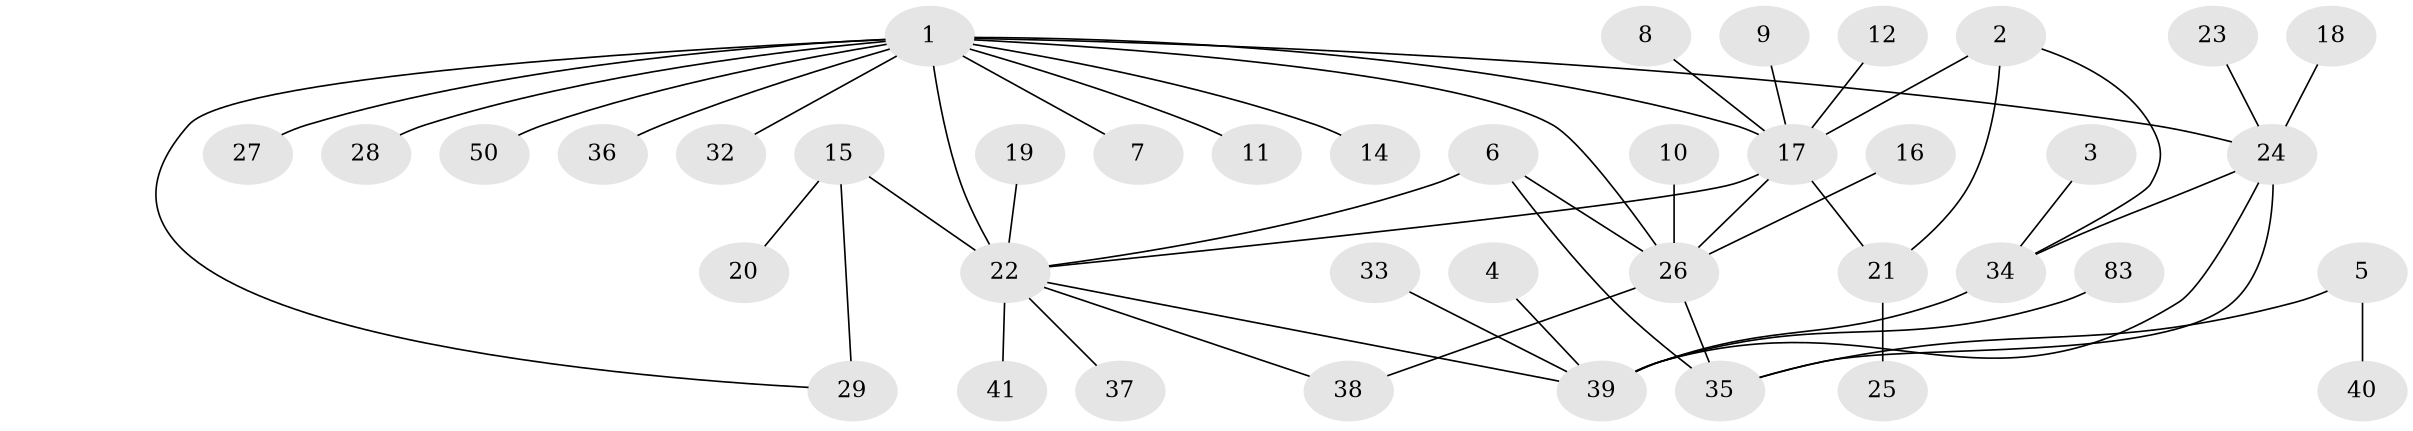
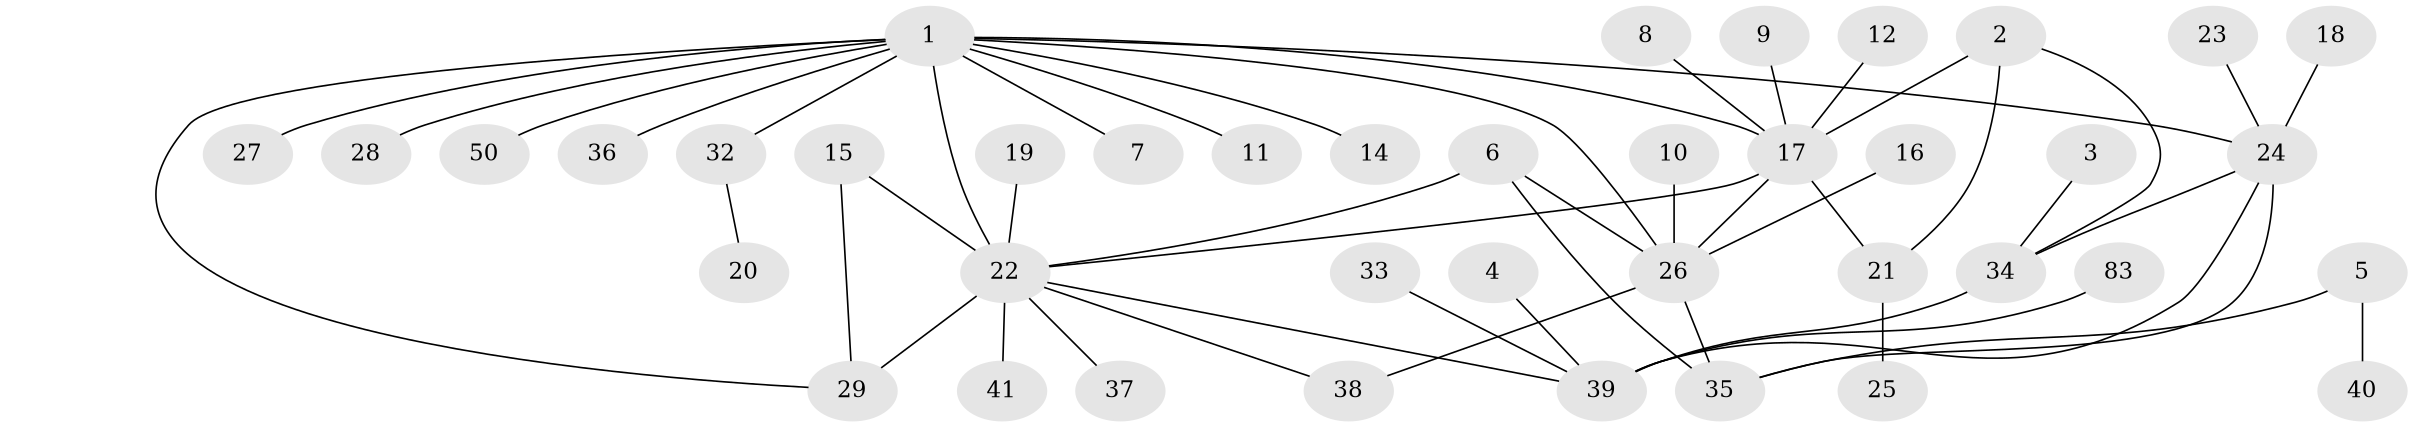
edge "15" -- "20": now "32" -- "20"
edge "22" -- "29": added
